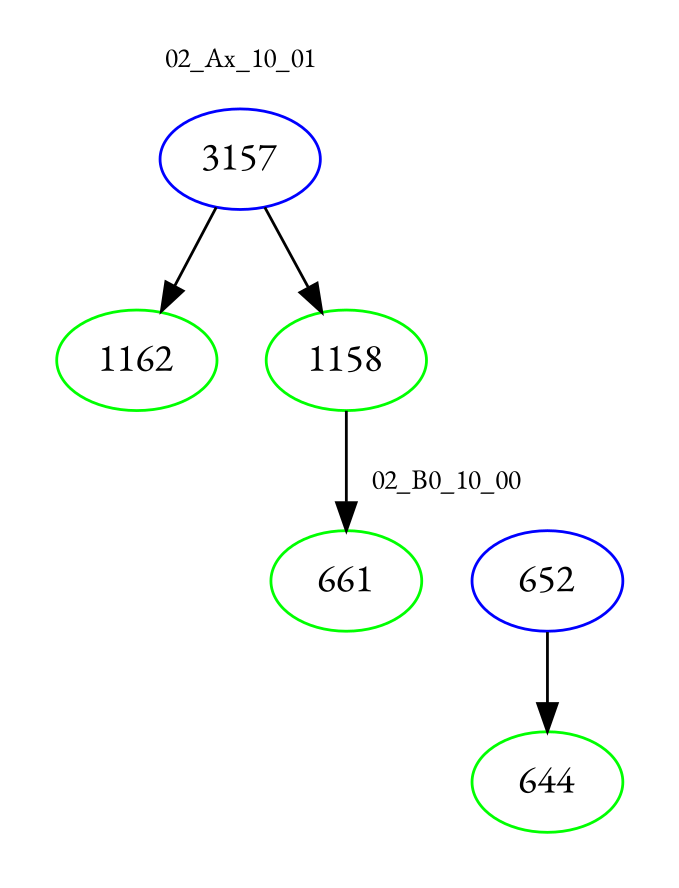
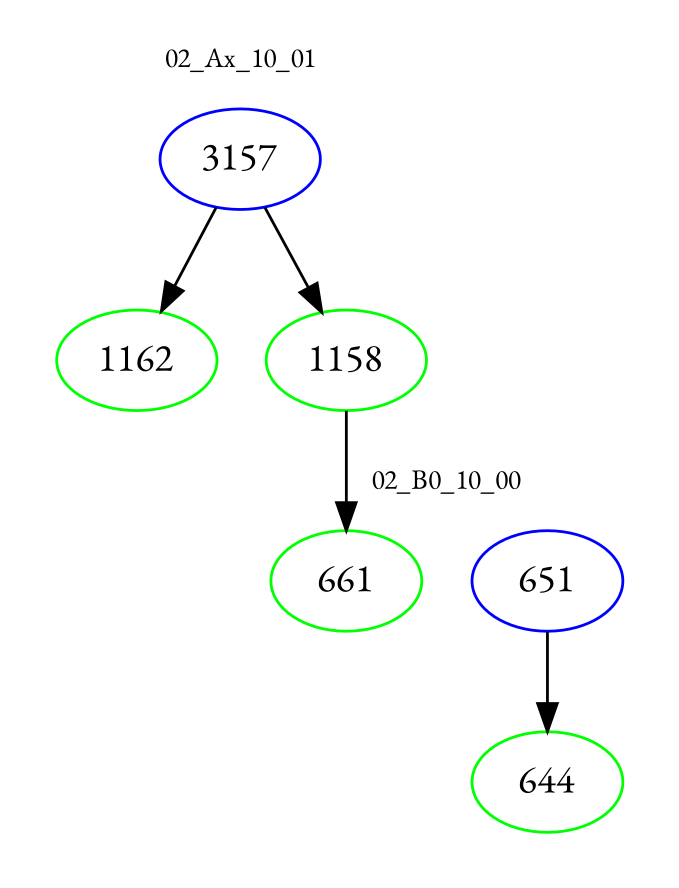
node "652": label "652" -> "651"
